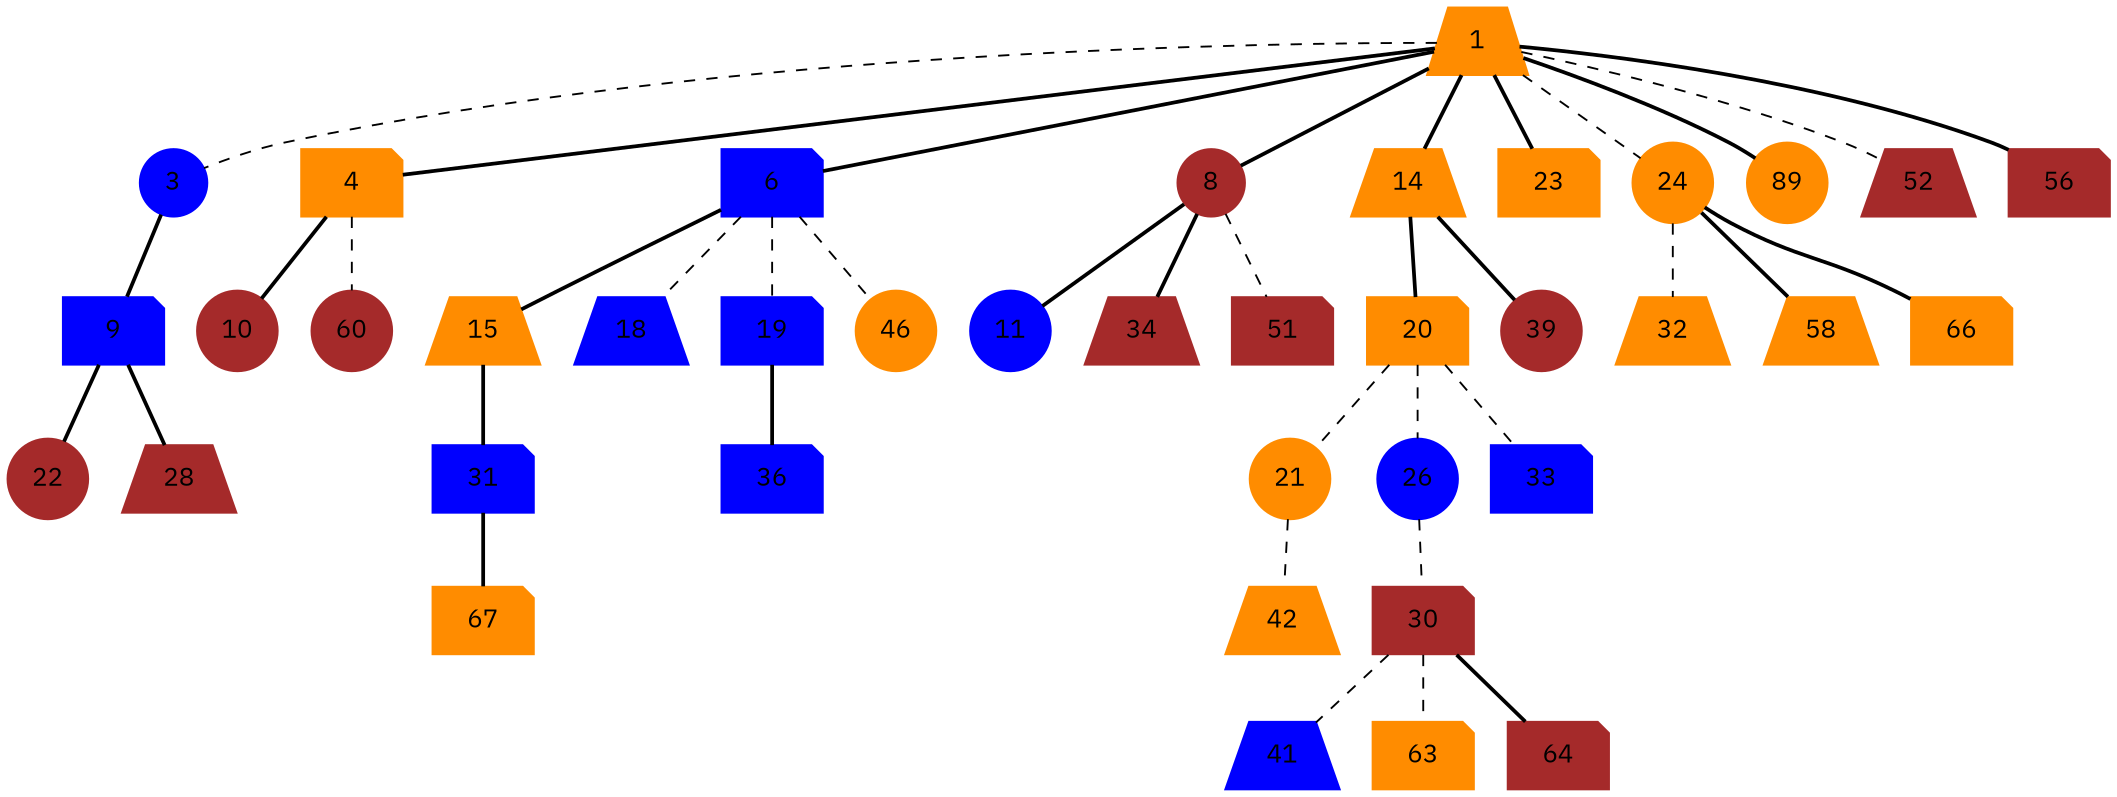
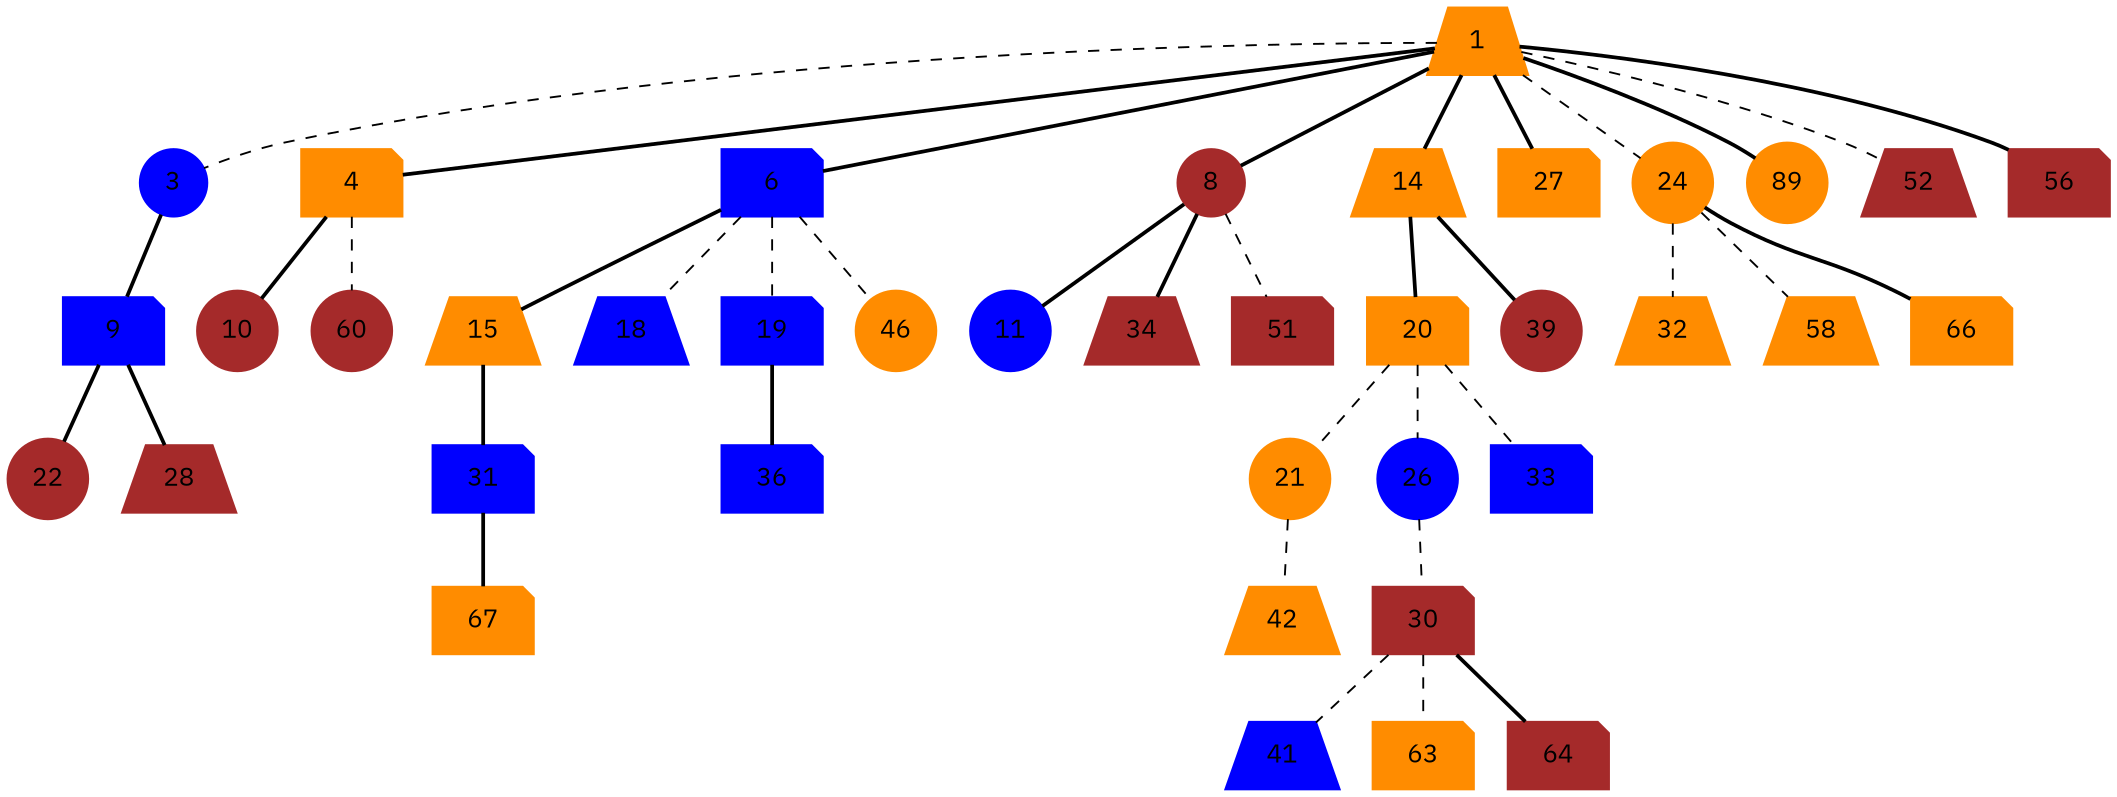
node "23": label "23" -> "27"
edge "24" -- "58": style bold -> dashed
